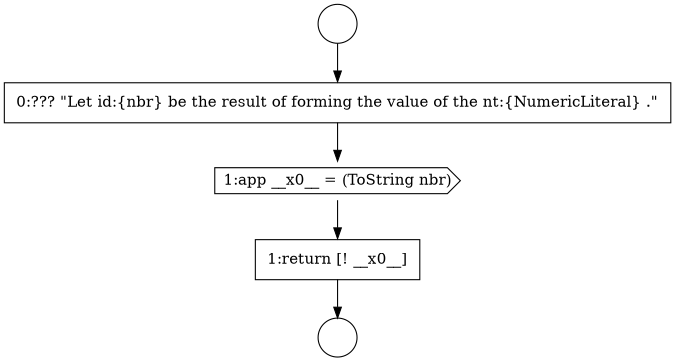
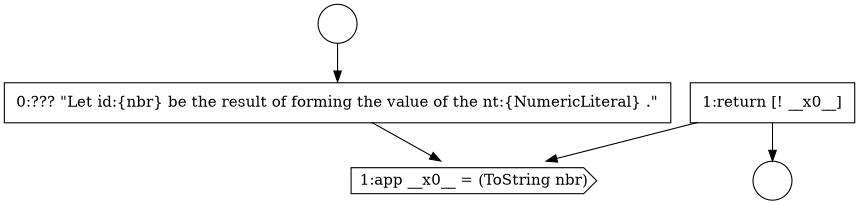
edge "1:app __x0__ = (ToString nbr)" -> "1:return [! __x0__]": reversed
